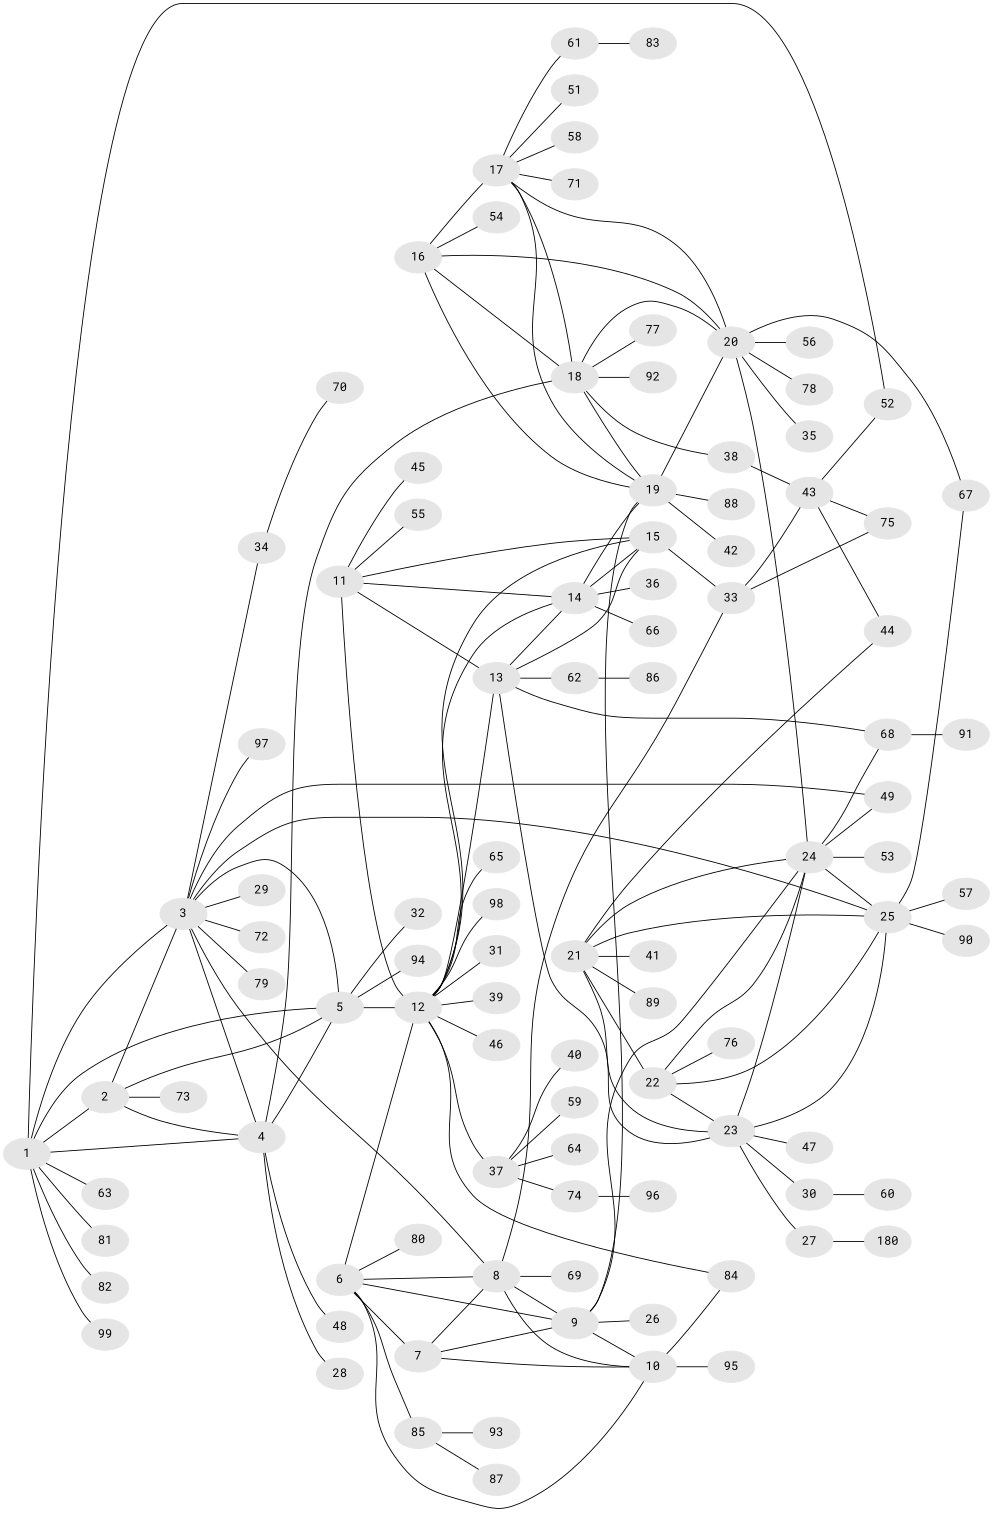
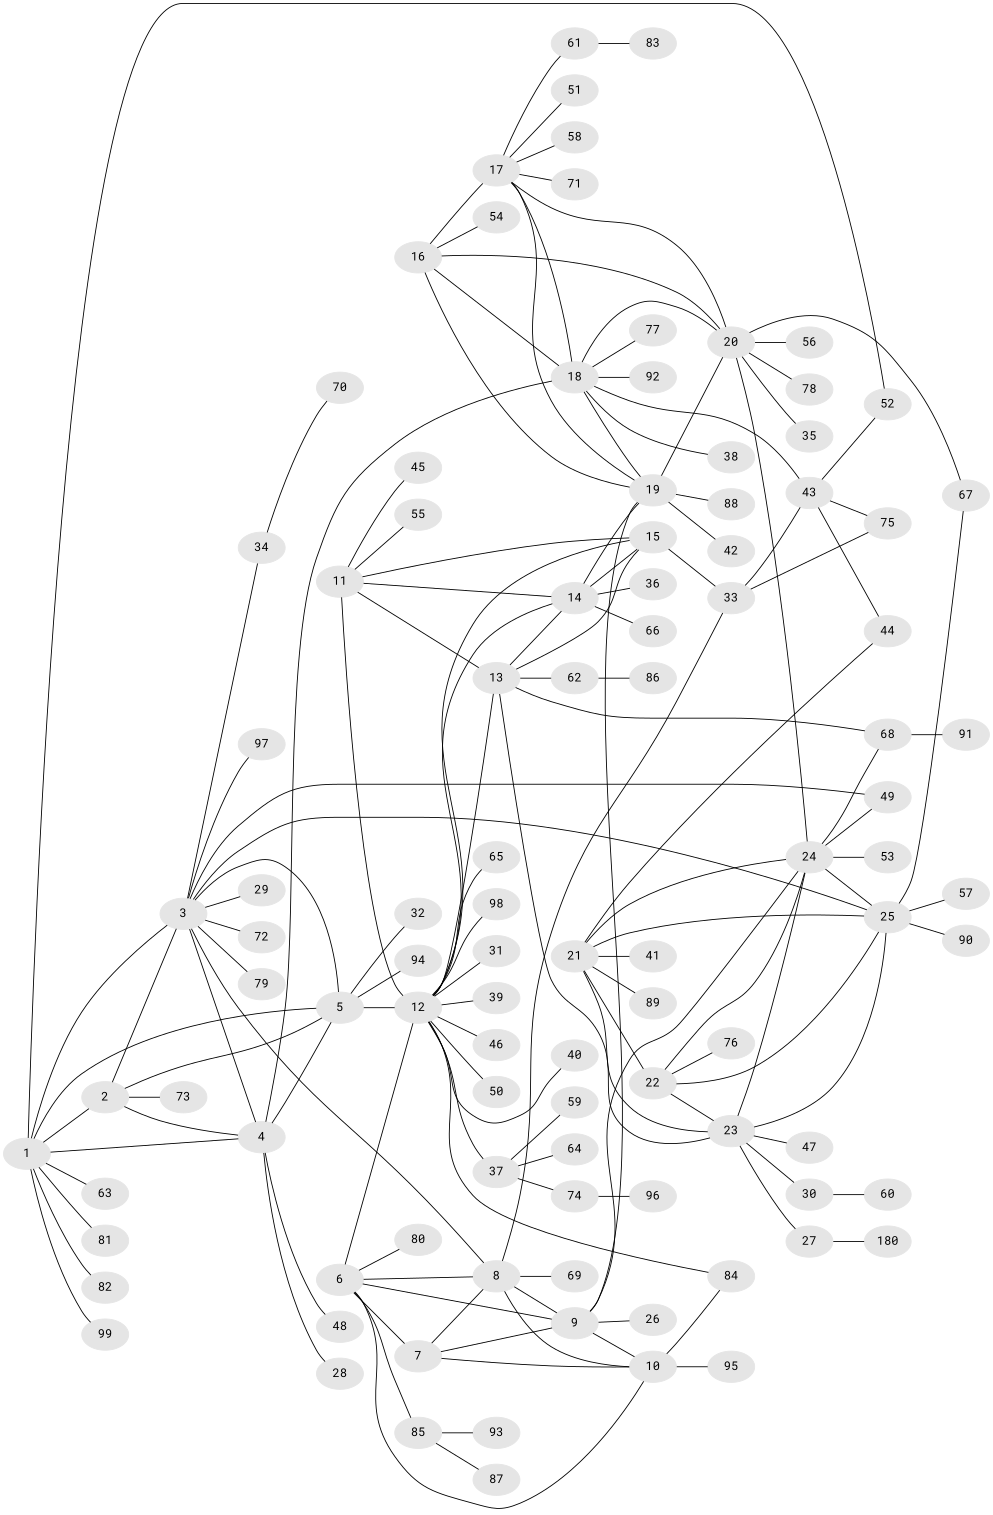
edge "38" -- "43": now "18" -- "43"
node "50": added
edge "40" -- "37": now "40" -- "12"
